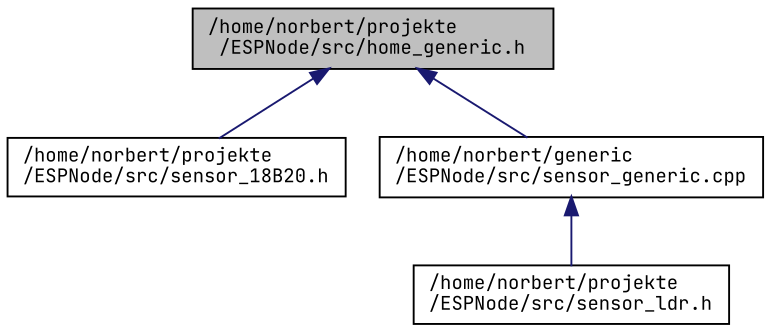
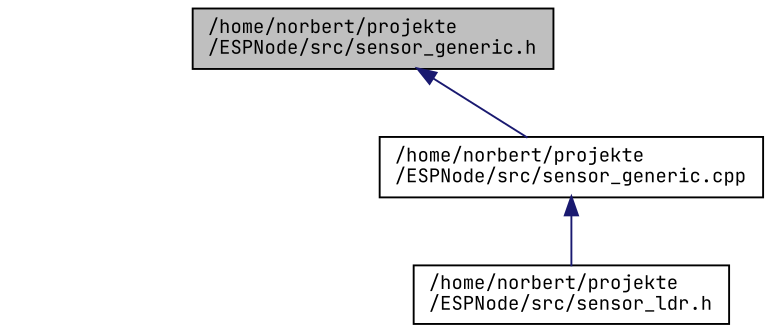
node "/home/norbert/projekte /ESPNode/src/home_generic.h": label "/home/norbert/projekte /ESPNode/src/home_generic.h" -> "/home/norbert/projekte /ESPNode/src/sensor_generic.h"
node "/home/norbert/projekte /ESPNode/src/sensor_18B20.h": removed
node "/home/norbert/generic /ESPNode/src/sensor_generic.cpp": label "/home/norbert/generic /ESPNode/src/sensor_generic.cpp" -> "/home/norbert/projekte /ESPNode/src/sensor_generic.cpp"
